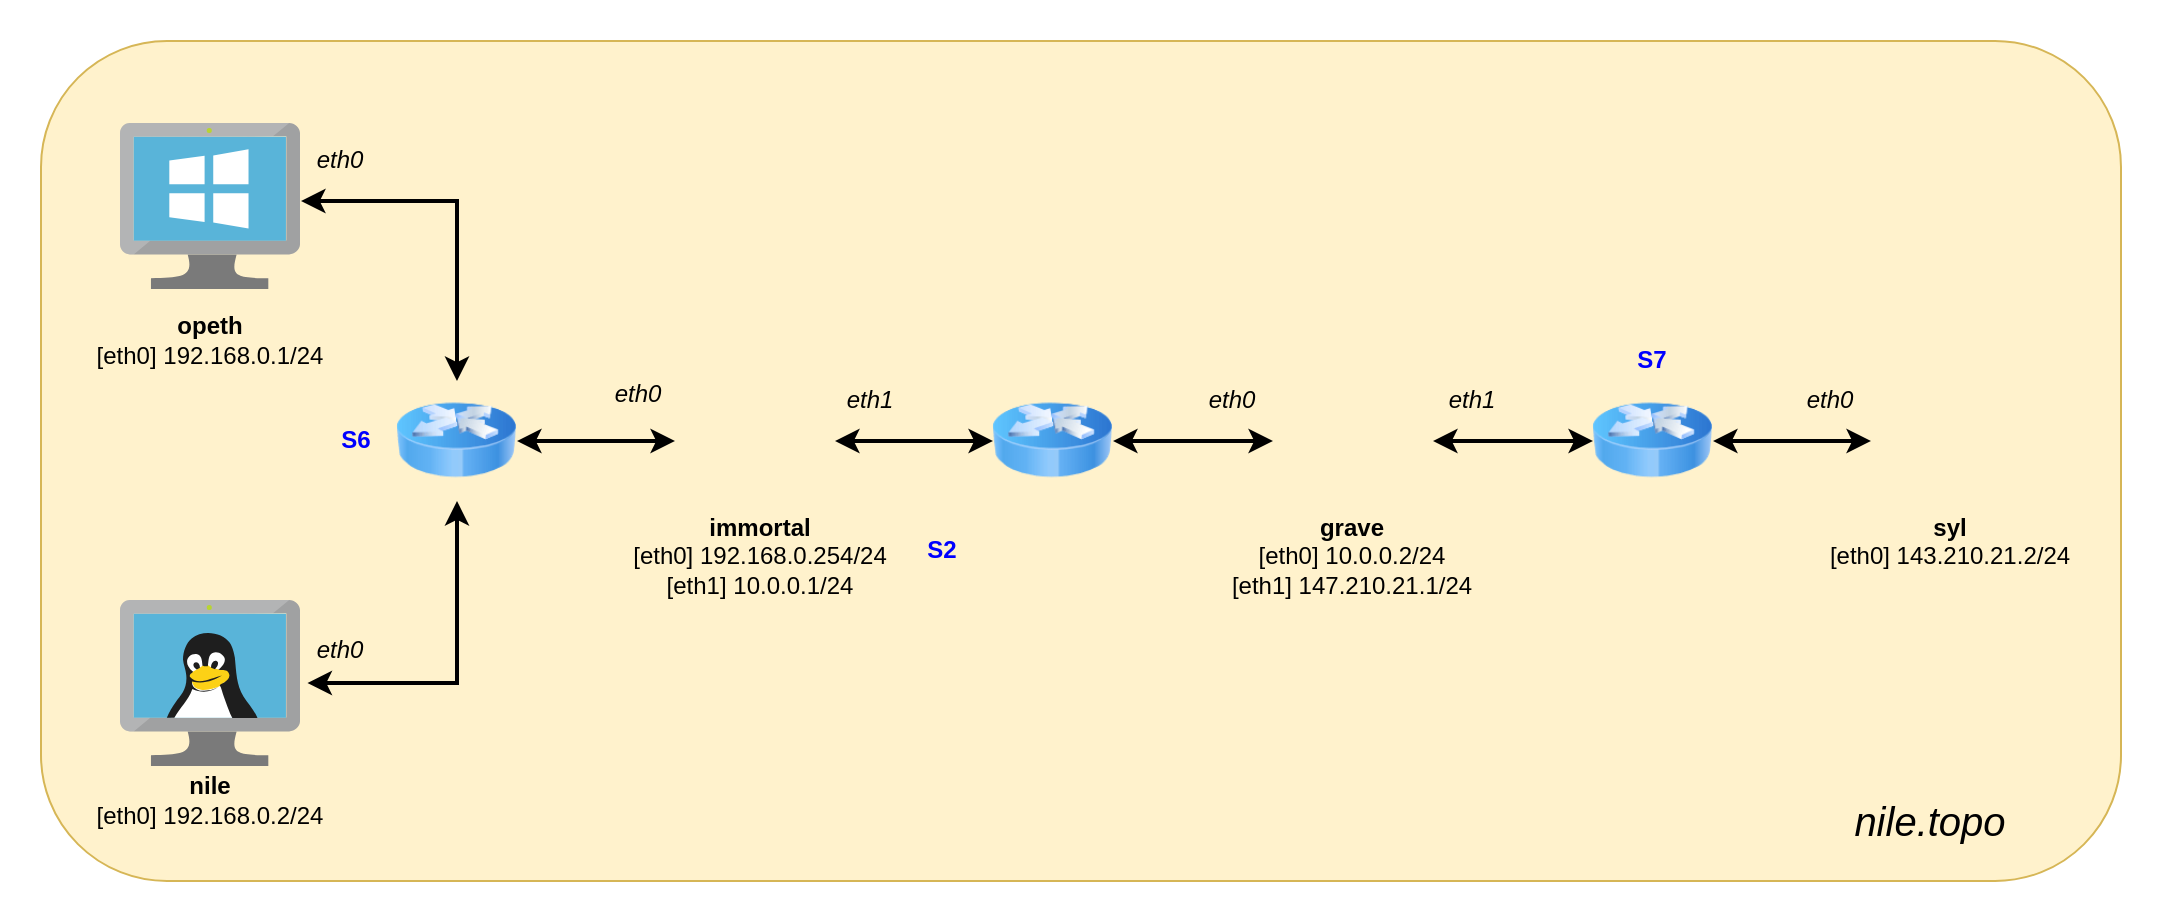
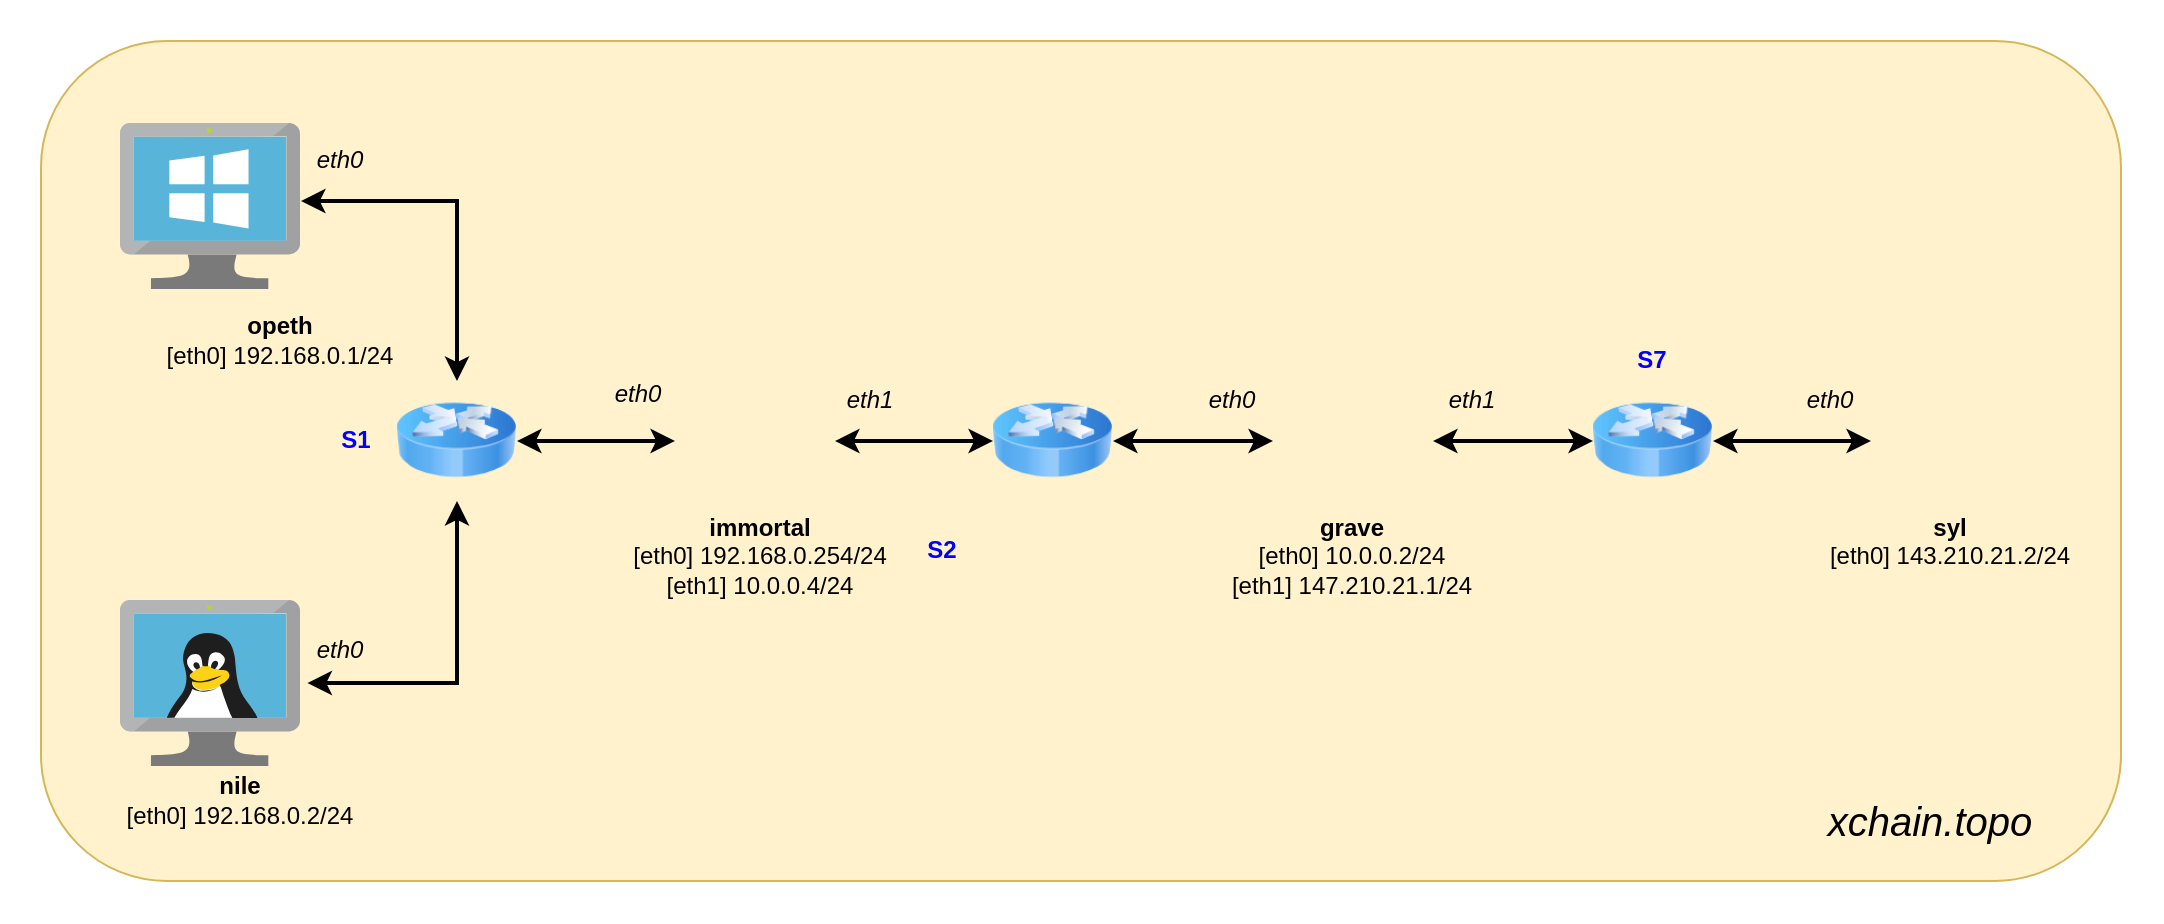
node "opeth [eth0] 192.168.0.1/24": moved (211, 341) -> (281, 341)
node "S6": label "S6" -> "S1"
node "immortal [eth0] 192.168.0.254/24 [eth1] 10.0.0.1/24": label "immortal [eth0] 192.168.0.254/24 [eth1] 10.0.0.1/24" -> "immortal [eth0] 192.168.0.254/24 [eth1] 10.0.0.4/24"
node "nile [eth0] 192.168.0.2/24": moved (211, 801) -> (241, 801)
node "nile.topo": label "nile.topo" -> "xchain.topo"
